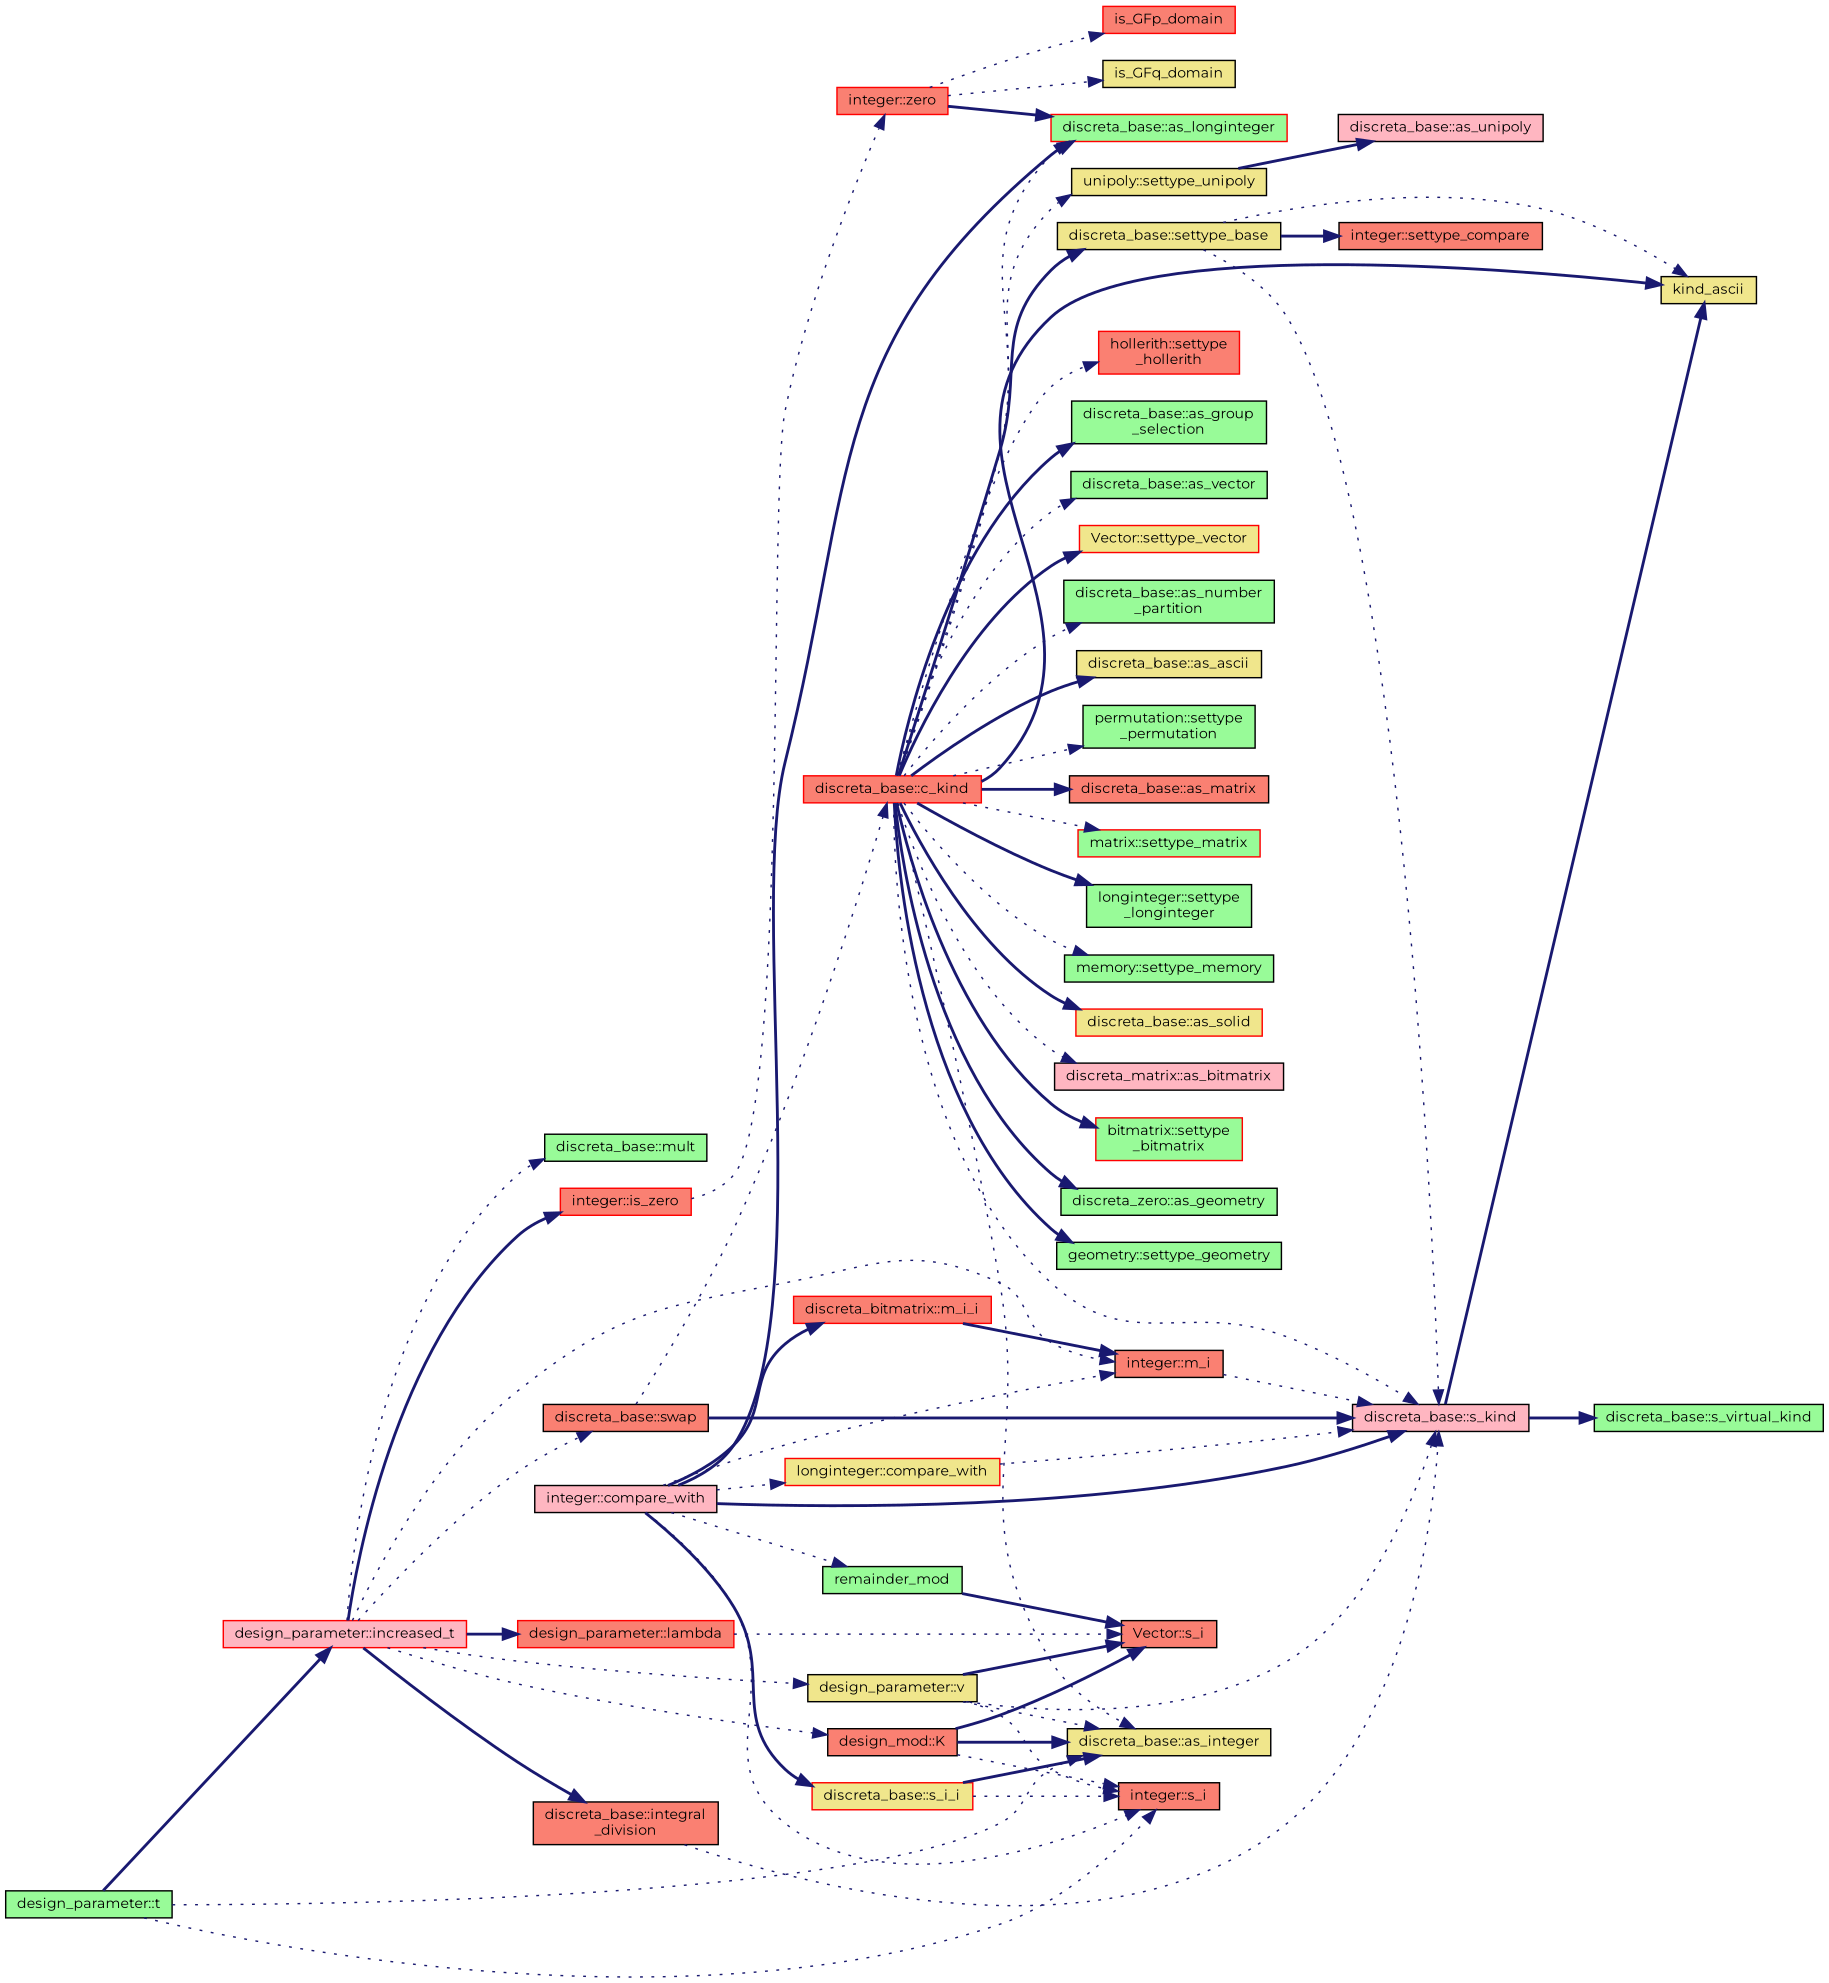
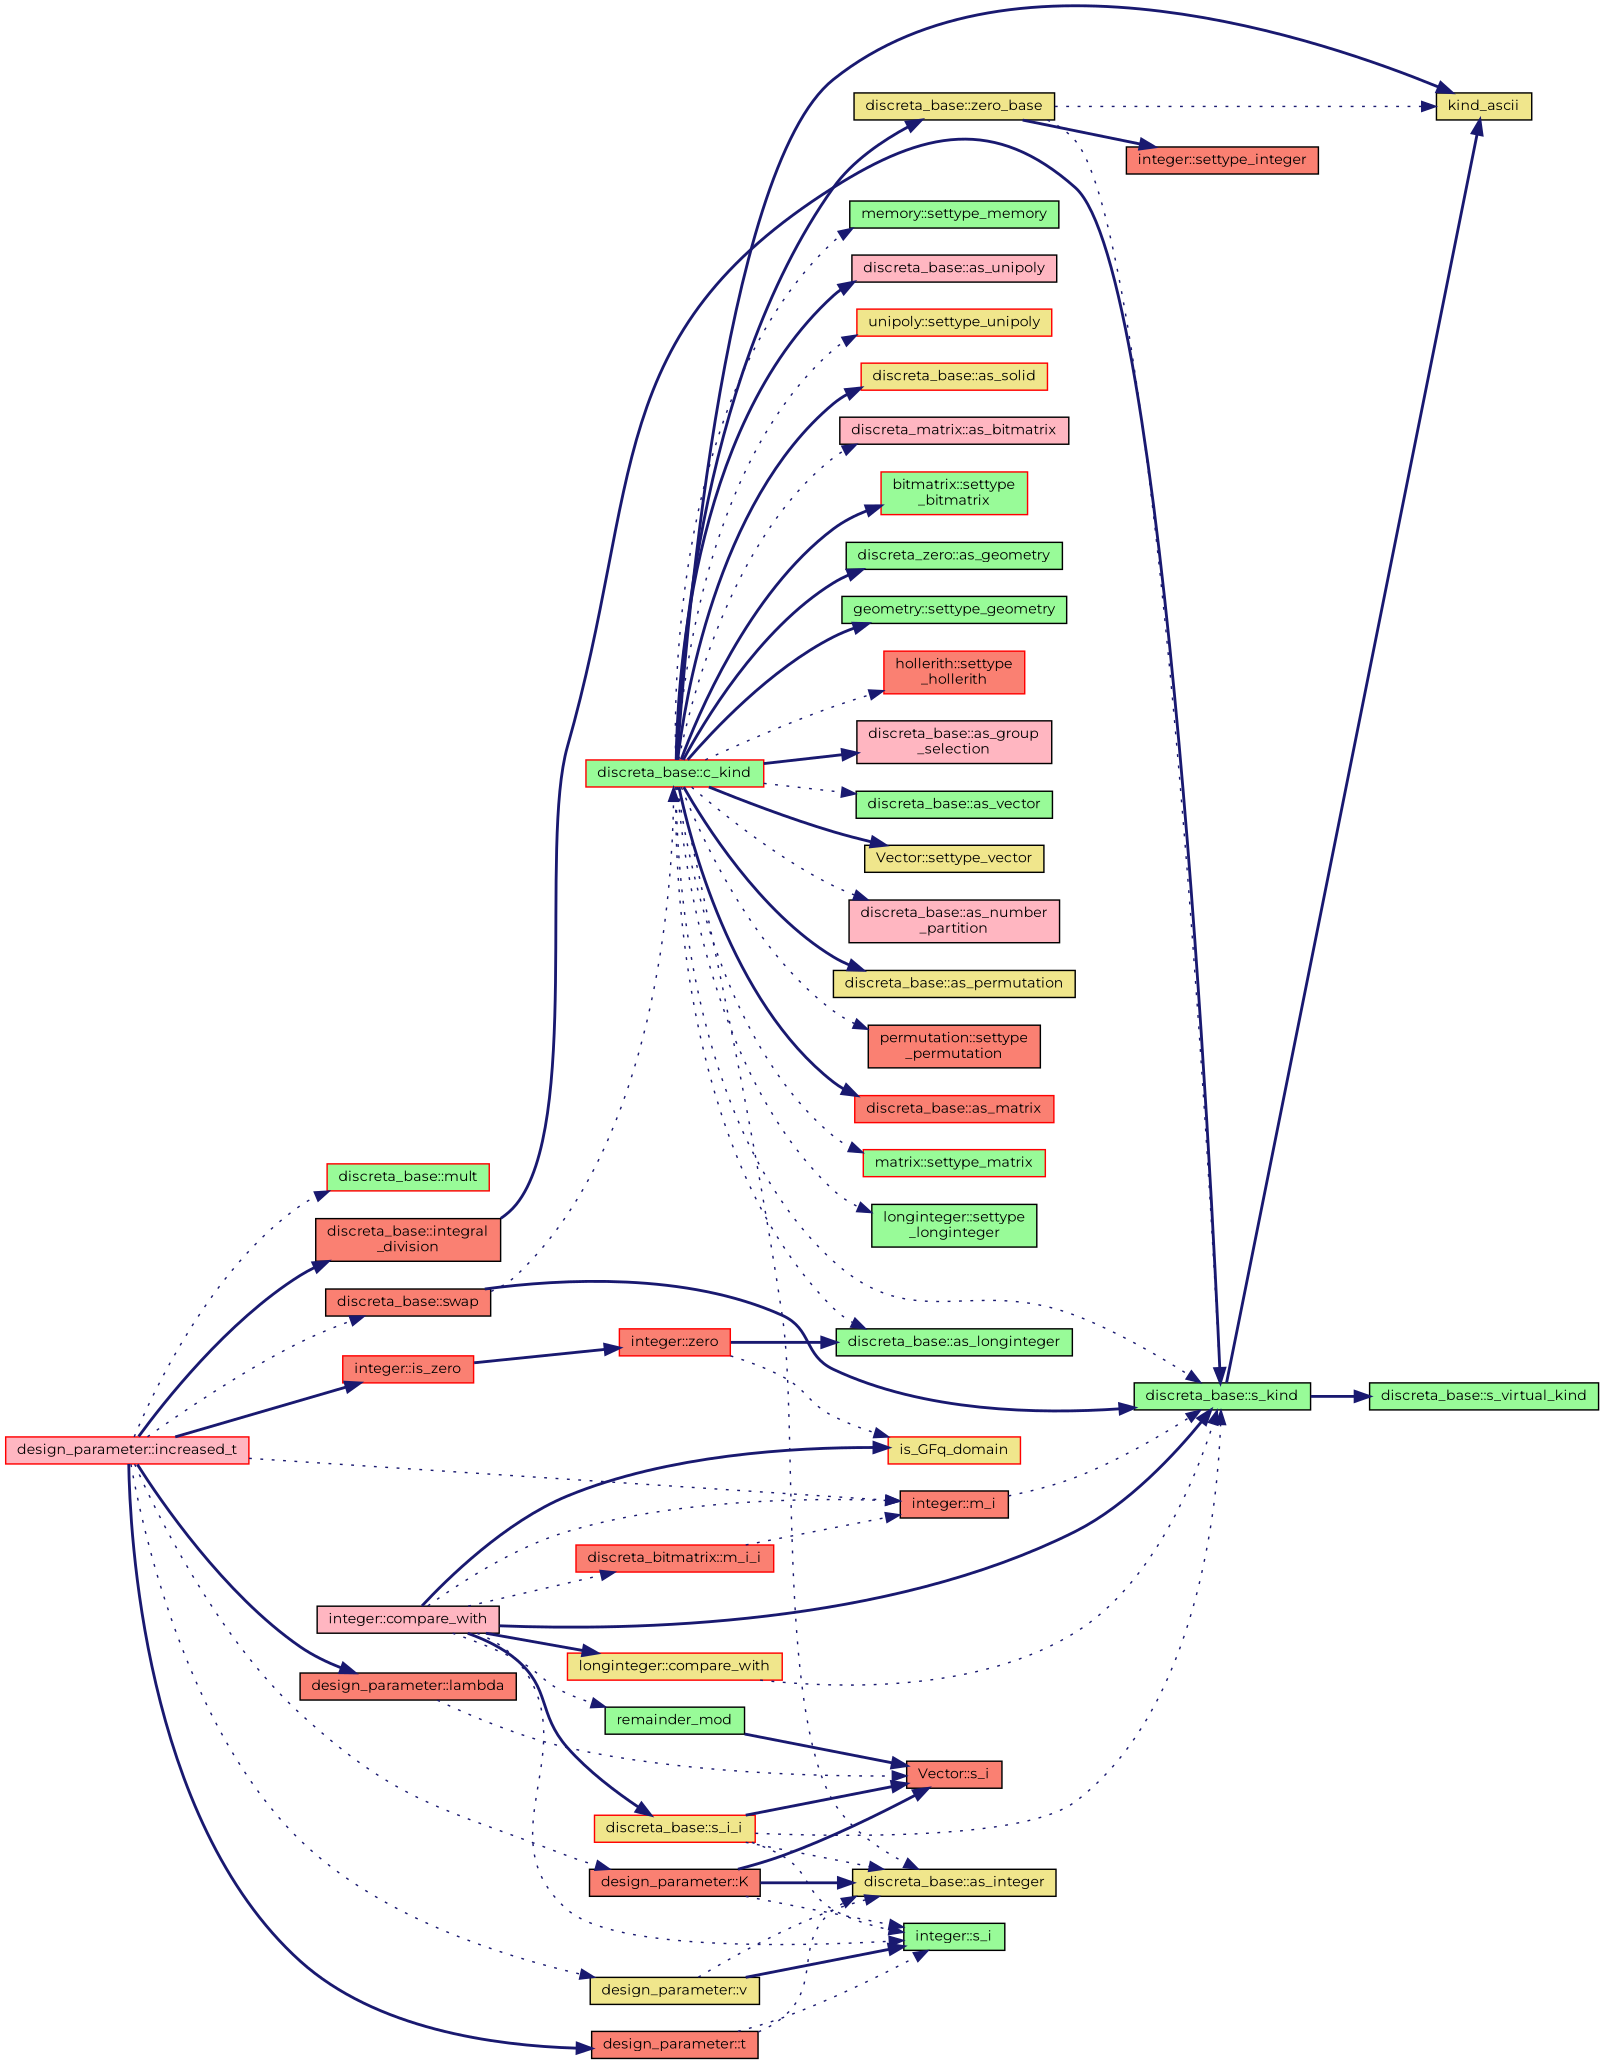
node "is_GFp_domain": removed
node "is_GFq_domain": color black -> red
node "discreta_base::as_longinteger": color red -> black
edge "unipoly::settype_unipoly" -> "discreta_base::as_unipoly": now "discreta_base::c_kind" -> "discreta_base::as_unipoly"
node "unipoly::settype_unipoly": color black -> red
node "discreta_base::settype_base": label "discreta_base::settype_base" -> "discreta_base::zero_base"
node "integer::settype_compare": label "integer::settype_compare" -> "integer::settype_integer"
node "discreta_base::as_group _selection": fillcolor palegreen -> lightpink
node "Vector::settype_vector": color red -> black
node "discreta_base::as_number _partition": fillcolor palegreen -> lightpink
node "discreta_base::as_ascii": label "discreta_base::as_ascii" -> "discreta_base::as_permutation"
edge "integer::is_zero" -> "integer::zero": style dotted -> bold
node "permutation::settype _permutation": fillcolor palegreen -> salmon
edge "integer::compare_with" -> "discreta_base::as_longinteger": now "integer::compare_with" -> "is_GFq_domain"
node "discreta_base::c_kind": fillcolor salmon -> palegreen
node "discreta_base::as_matrix": color black -> red
edge "discreta_base::c_kind" -> "longinteger::settype _longinteger": style bold -> dotted
node "discreta_base::mult": color black -> red
edge "discreta_bitmatrix::m_i_i" -> "integer::m_i": style bold -> dotted
edge "integer::compare_with" -> "discreta_bitmatrix::m_i_i": style bold -> dotted
node "discreta_base::s_kind": fillcolor lightpink -> palegreen
edge "integer::compare_with" -> "longinteger::compare_with": style dotted -> bold
node "design_parameter::lambda": color red -> black
edge "design_parameter::v" -> "Vector::s_i": now "discreta_base::s_i_i" -> "Vector::s_i"
edge "design_parameter::v" -> "discreta_base::s_kind": now "discreta_base::s_i_i" -> "discreta_base::s_kind"
node "design_mod::K": label "design_mod::K" -> "design_parameter::K"
edge "design_parameter::v" -> "integer::s_i": style dotted -> bold
edge "discreta_base::s_i_i" -> "discreta_base::as_integer": style bold -> dotted
edge "design_parameter::t" -> "design_parameter::increased_t": reversed
node "integer::s_i": fillcolor salmon -> palegreen
edge "discreta_base::integral _division" -> "discreta_base::s_kind": style dotted -> bold
node "design_parameter::t": fillcolor palegreen -> salmon
